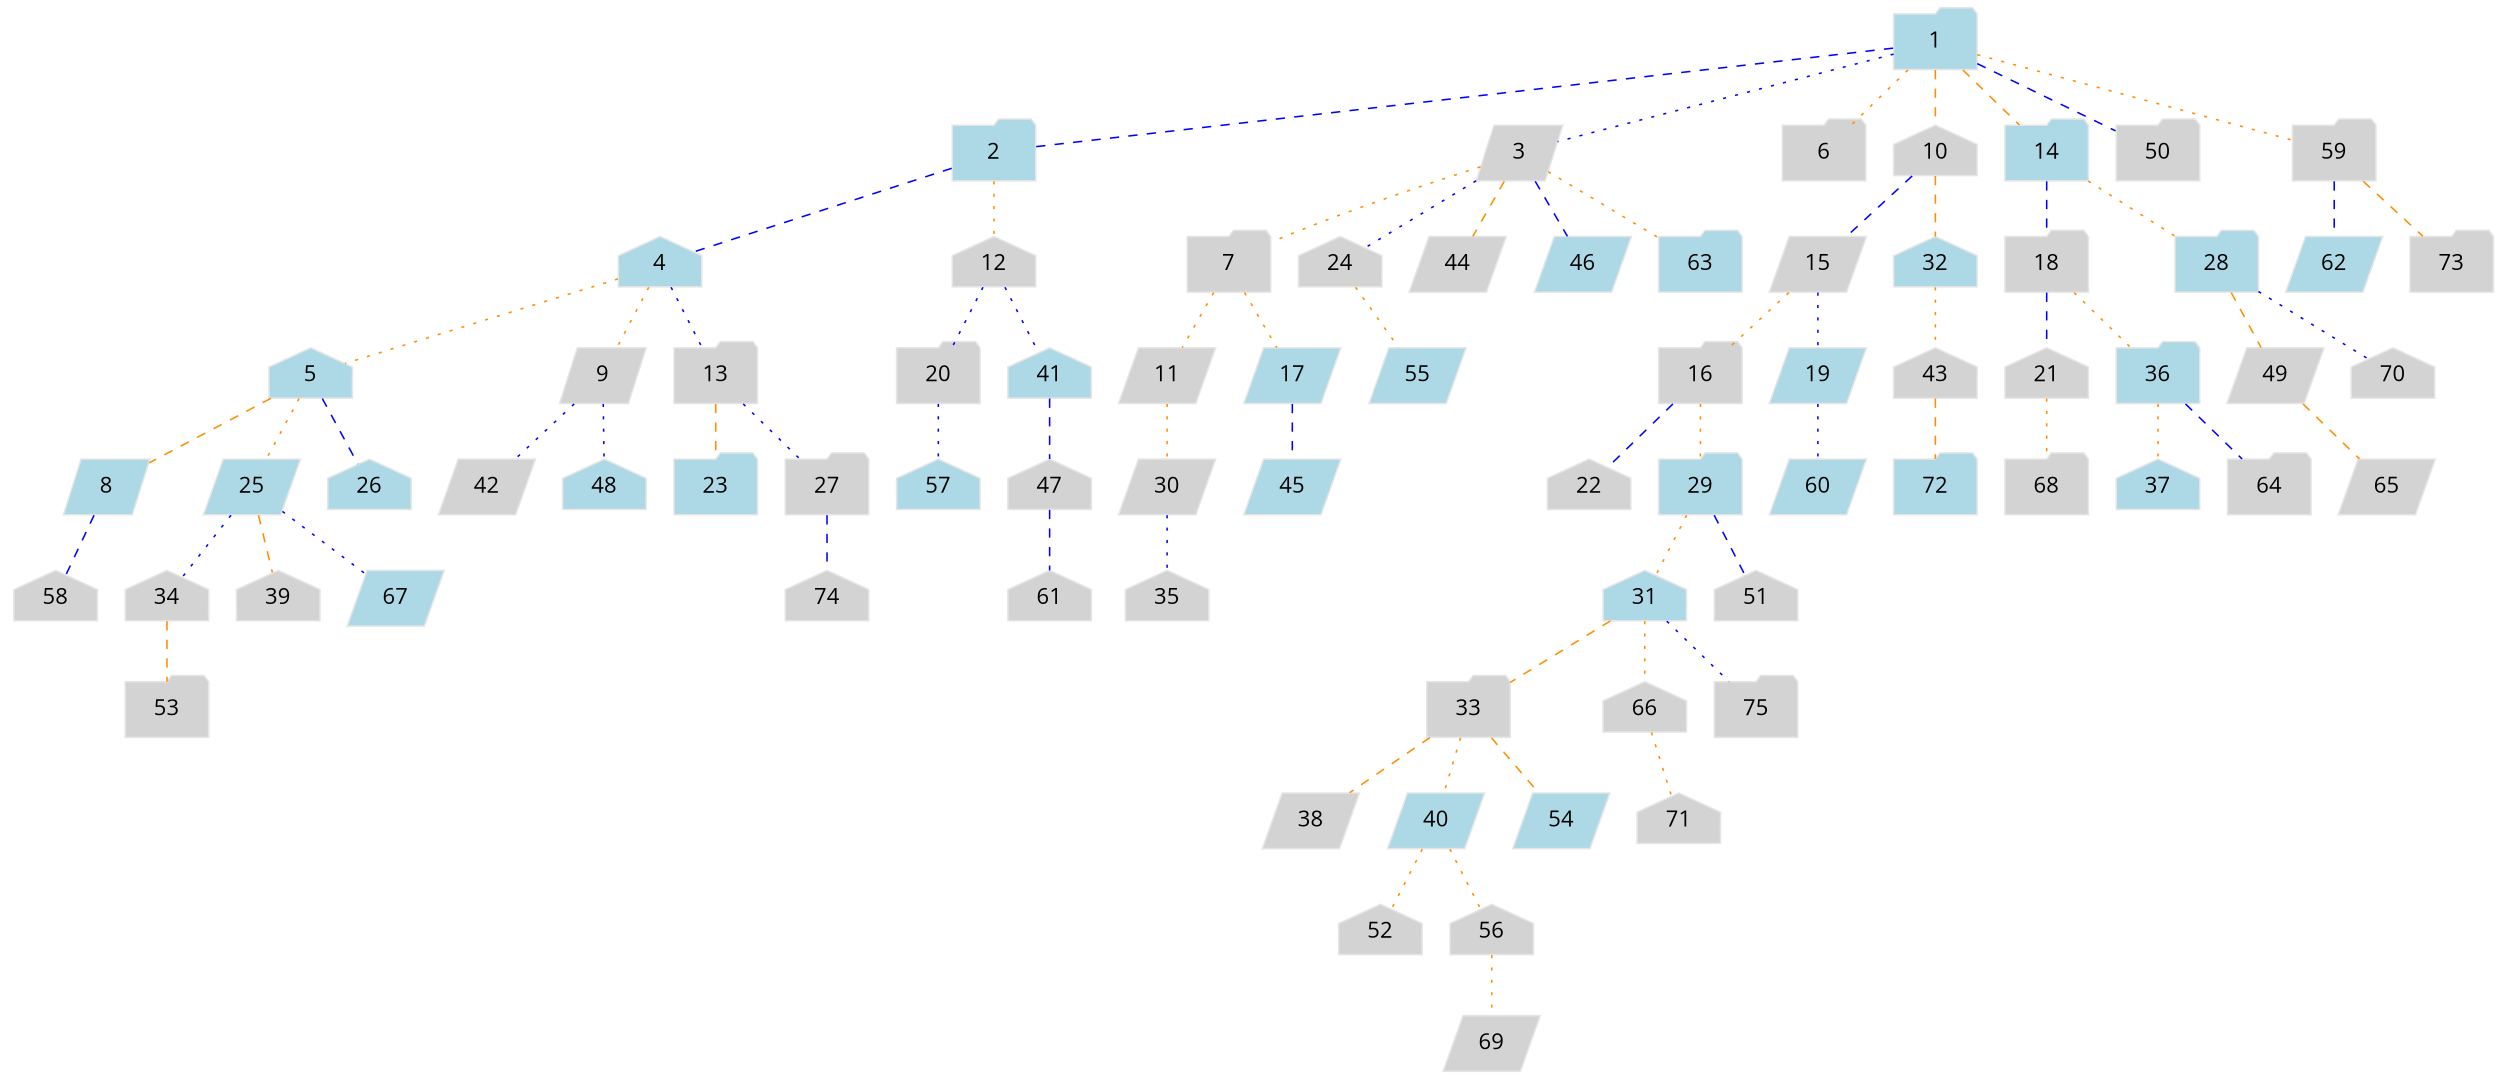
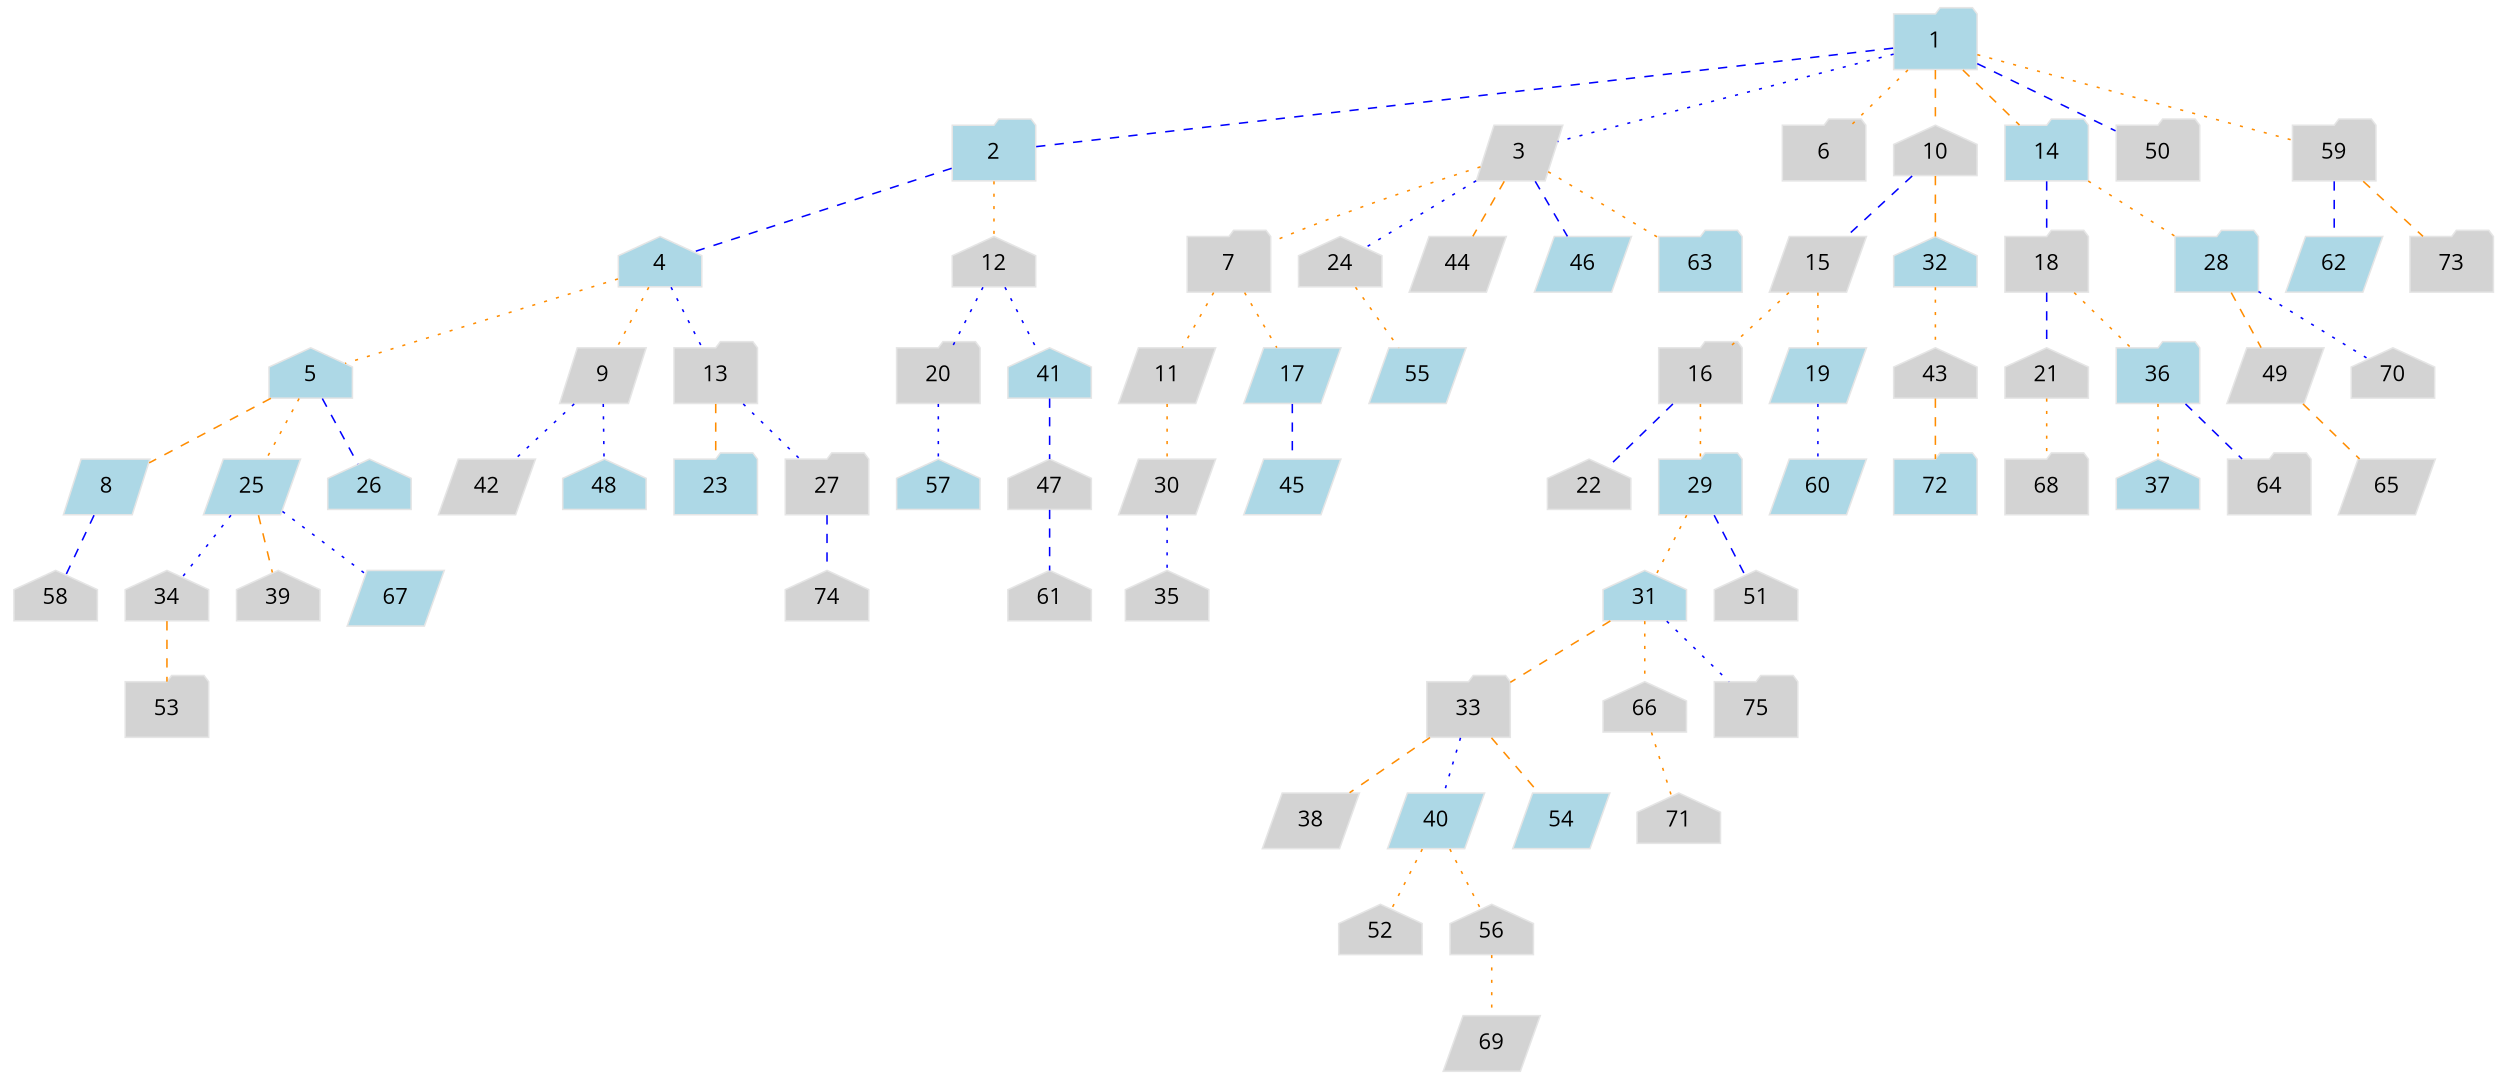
edge "15" -- "19": color blue -> darkorange
edge "33" -- "40": color darkorange -> blue
